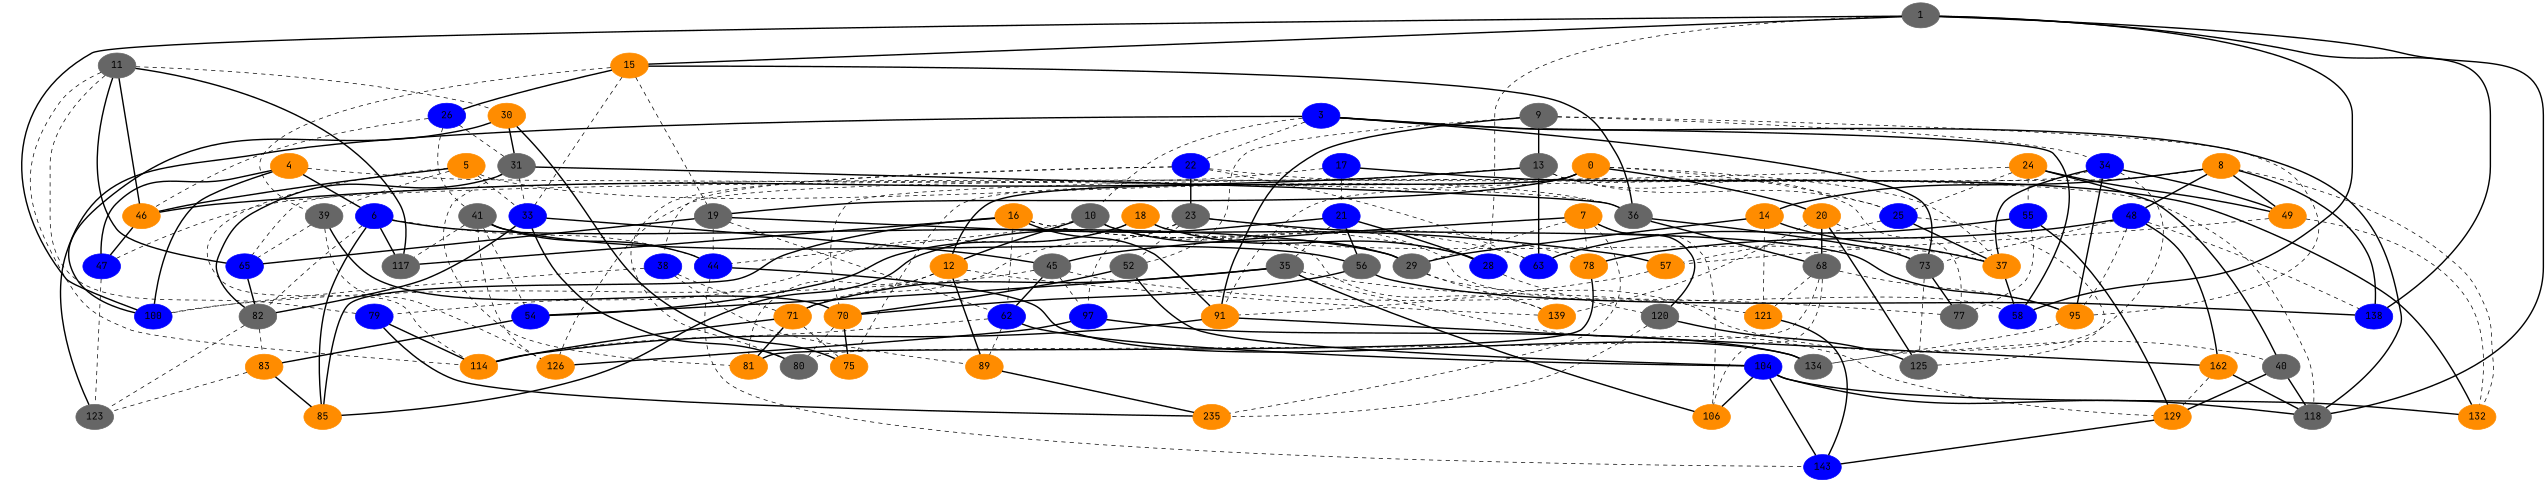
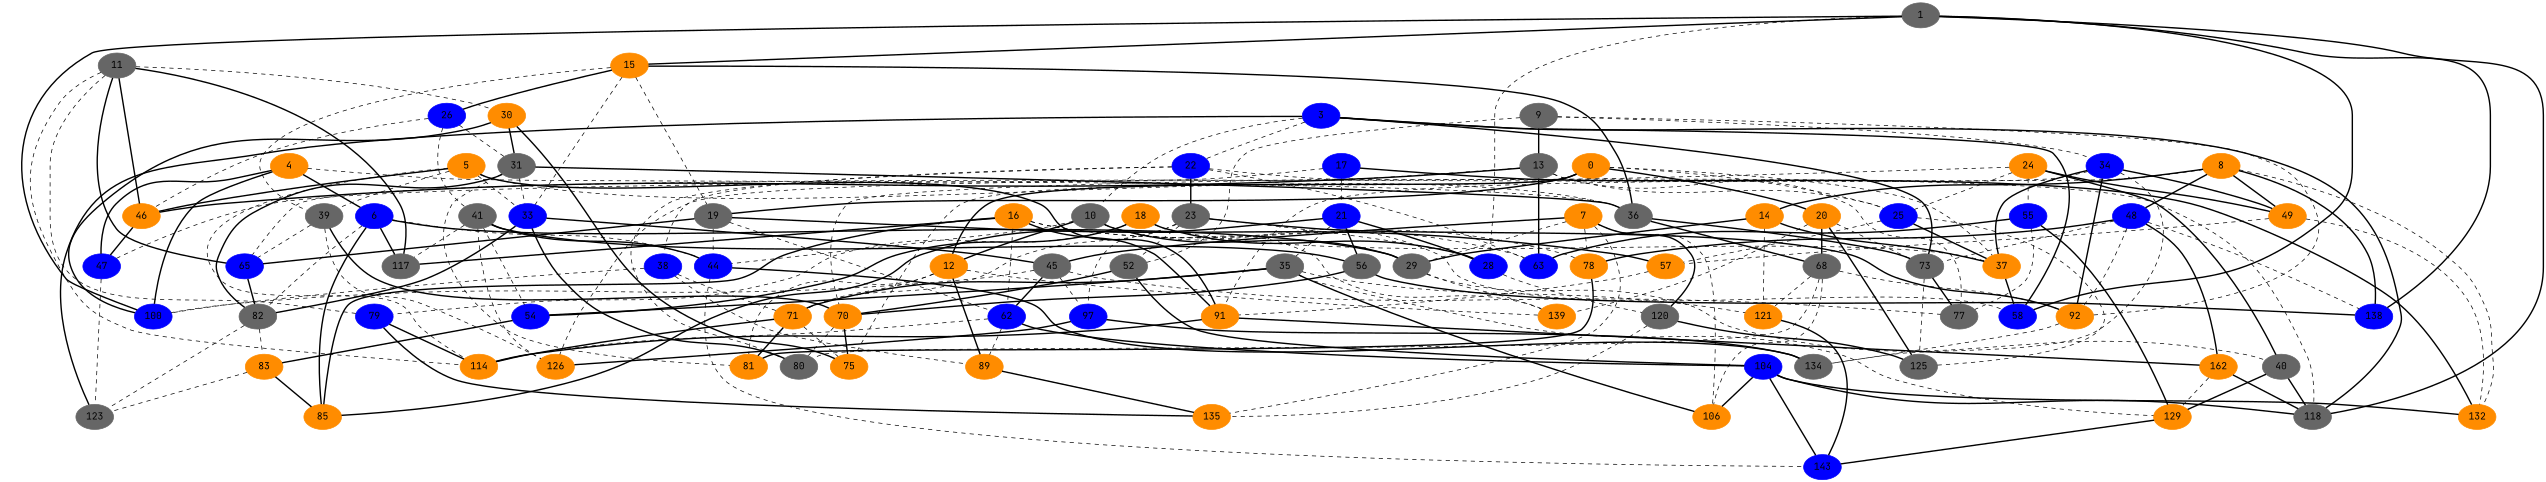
edge "9" -- "91": now "5" -- "91"
node "95": label "95" -> "92"
node "235": label "235" -> "135"
